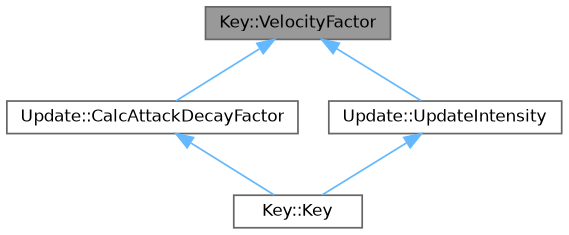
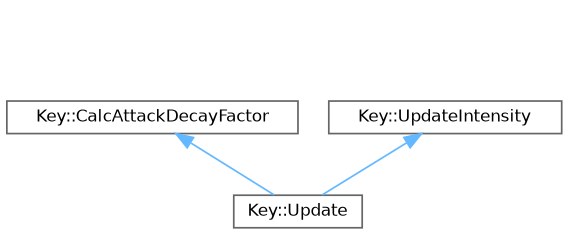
node "Key::VelocityFactor": removed
node "Update::CalcAttackDecayFactor": label "Update::CalcAttackDecayFactor" -> "Key::CalcAttackDecayFactor"
node "Update::UpdateIntensity": label "Update::UpdateIntensity" -> "Key::UpdateIntensity"
node "Key::Key": label "Key::Key" -> "Key::Update"
